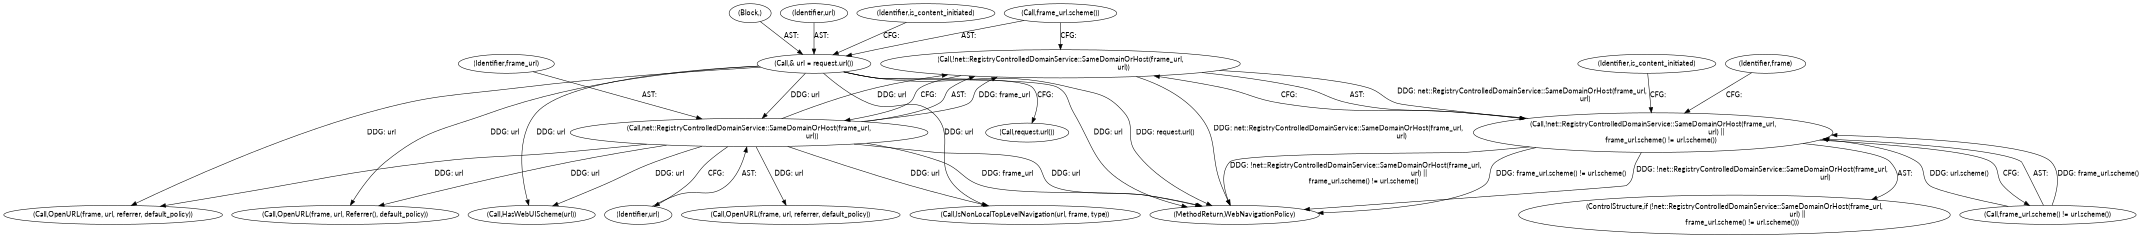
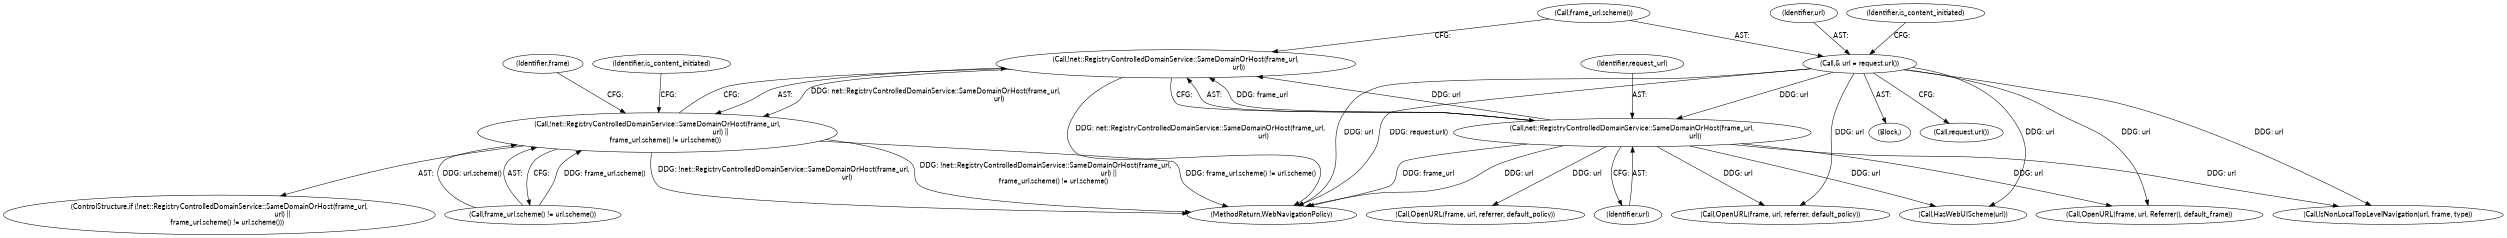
edge "(Block,)" -> "(Call,& url = request.url())": reversed
node "(Identifier,frame_url)": label "(Identifier,frame_url)" -> "(Identifier,request_url)"
node "(Call,OpenURL(frame, url, Referrer(), default_policy))": label "(Call,OpenURL(frame, url, Referrer(), default_policy))" -> "(Call,OpenURL(frame, url, Referrer(), default_frame))"
